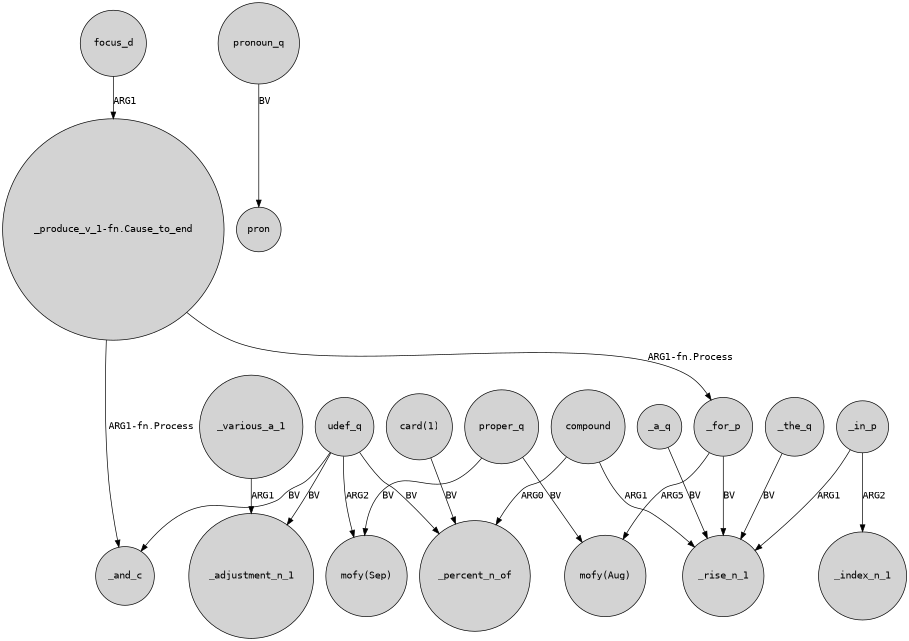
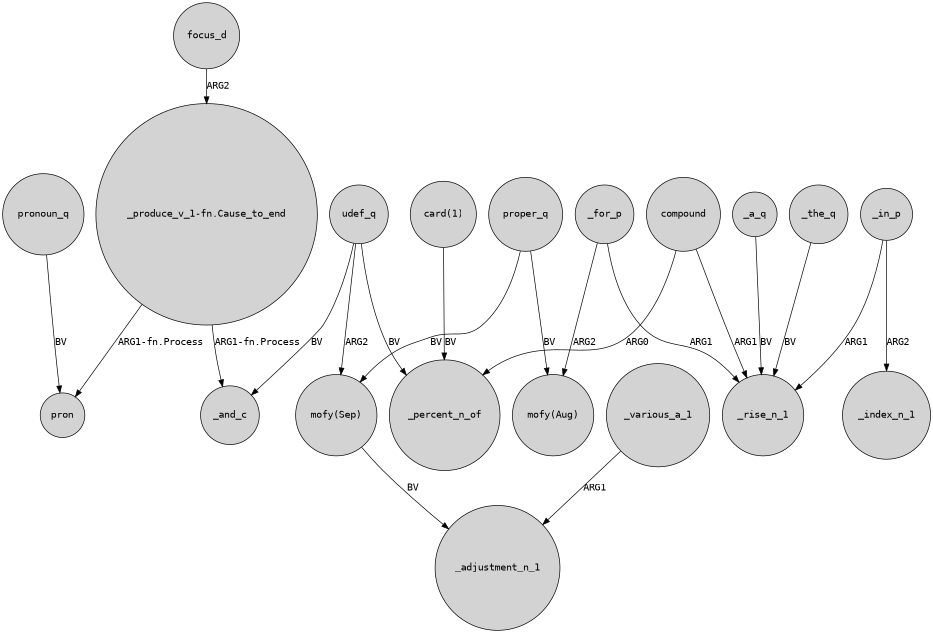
edge "focus_d" -> "_produce_v_1-fn.Cause_to_end": label "ARG1" -> "ARG2"
edge "_produce_v_1-fn.Cause_to_end" -> "_for_p": now "_produce_v_1-fn.Cause_to_end" -> "pron"
edge "udef_q" -> "_adjustment_n_1": now "mofy(Sep)" -> "_adjustment_n_1"
edge "_for_p" -> "mofy(Aug)": label "ARG5" -> "ARG2"
edge "_for_p" -> "_rise_n_1": label "BV" -> "ARG1"
